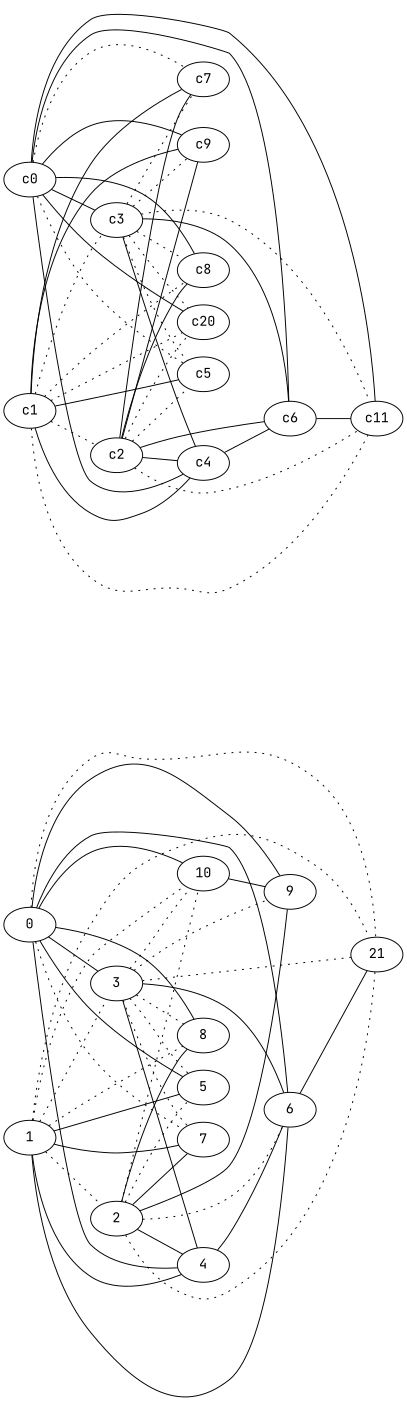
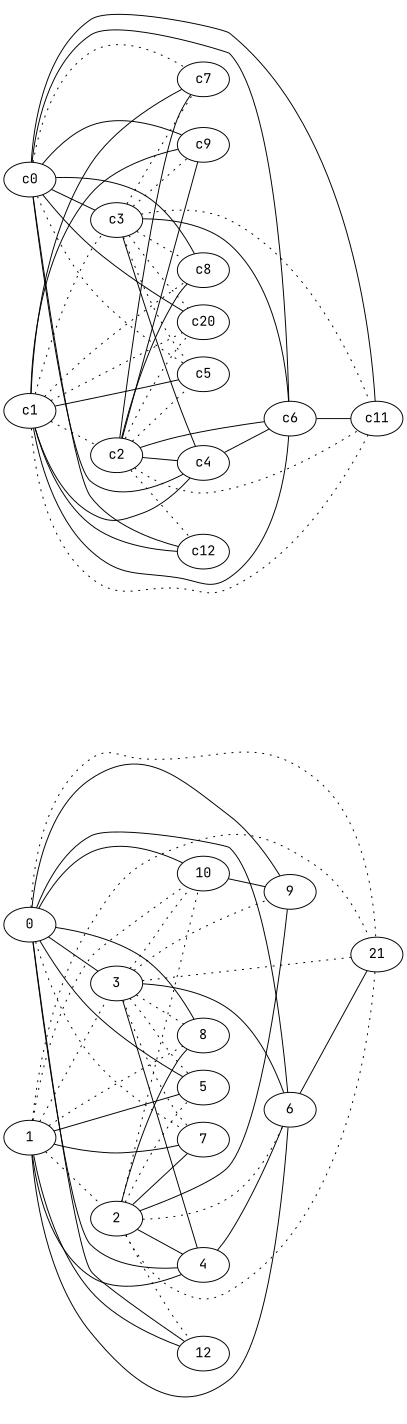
node "c12": added
edge "c1" -- "c6": added
node "12": added
